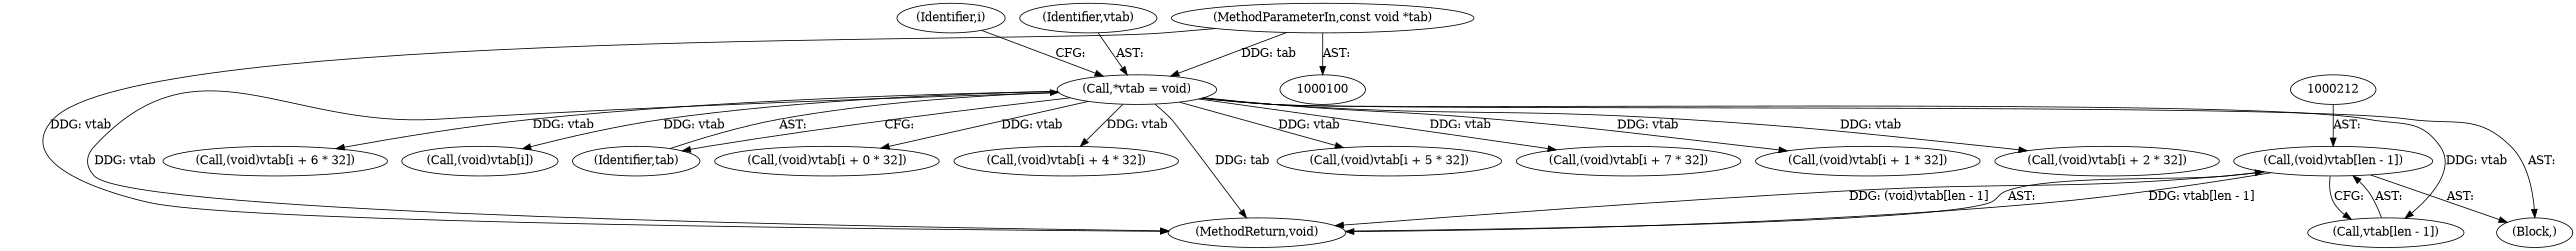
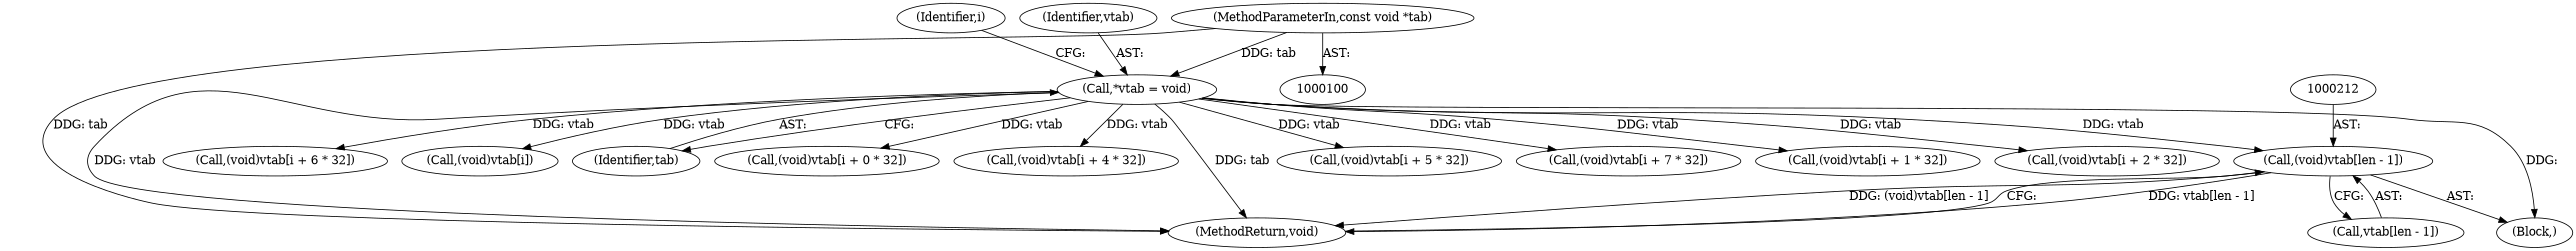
edge "(Call,*vtab = void)" -> "(Call,vtab[len - 1])": now "(Call,*vtab = void)" -> "(Call,(void)vtab[len - 1])"
edge "(MethodParameterIn,const void *tab)" -> "(MethodReturn,void)": label "DDG: vtab" -> "DDG: tab"
edge "(Call,*vtab = void)" -> "(Block,)": label "AST: " -> "DDG: "
edge "(MethodReturn,void)" -> "(Call,(void)vtab[len - 1])": label "AST: " -> "CFG: "
